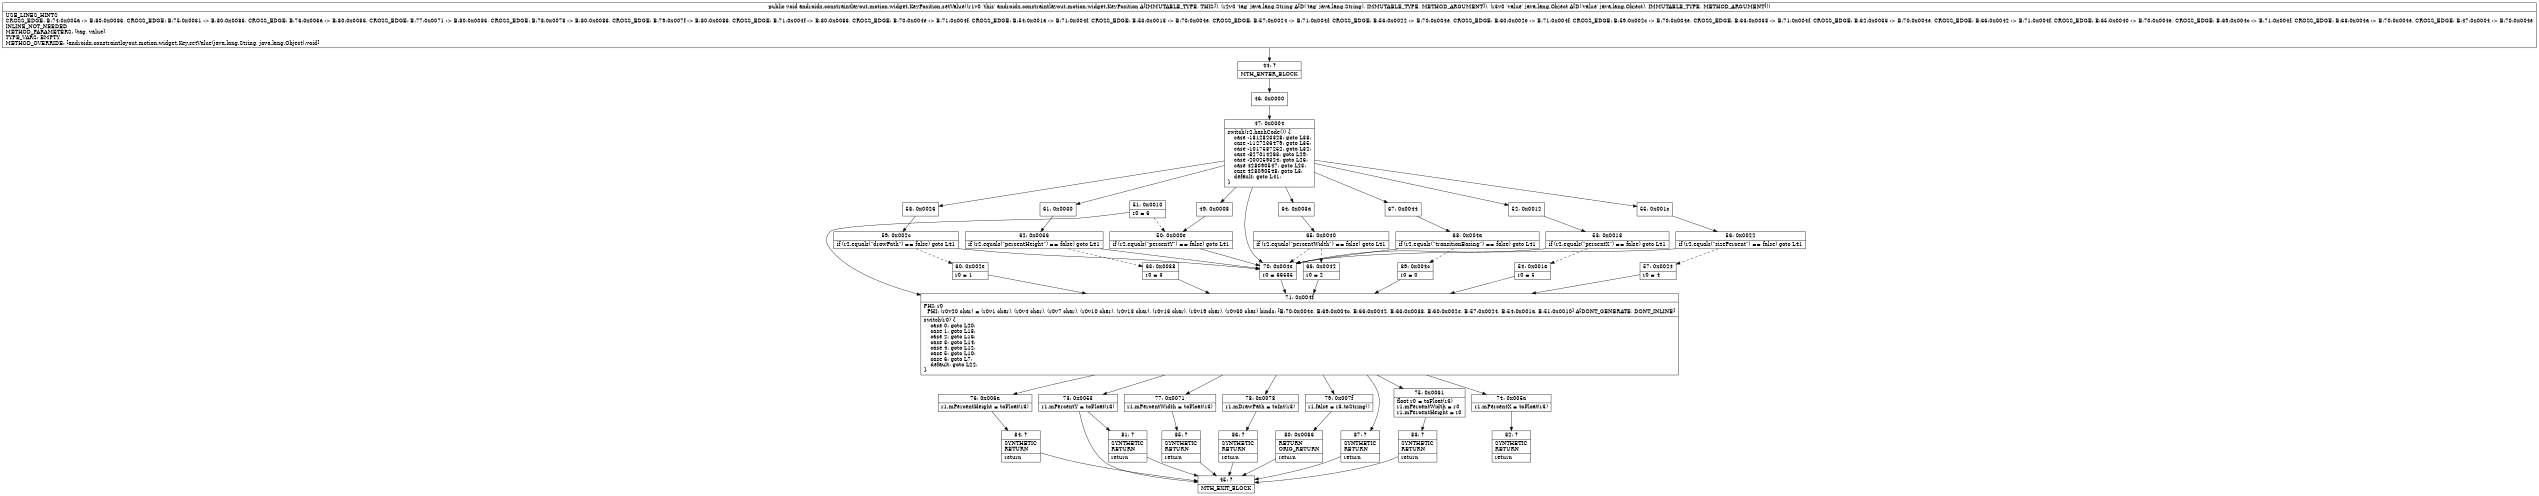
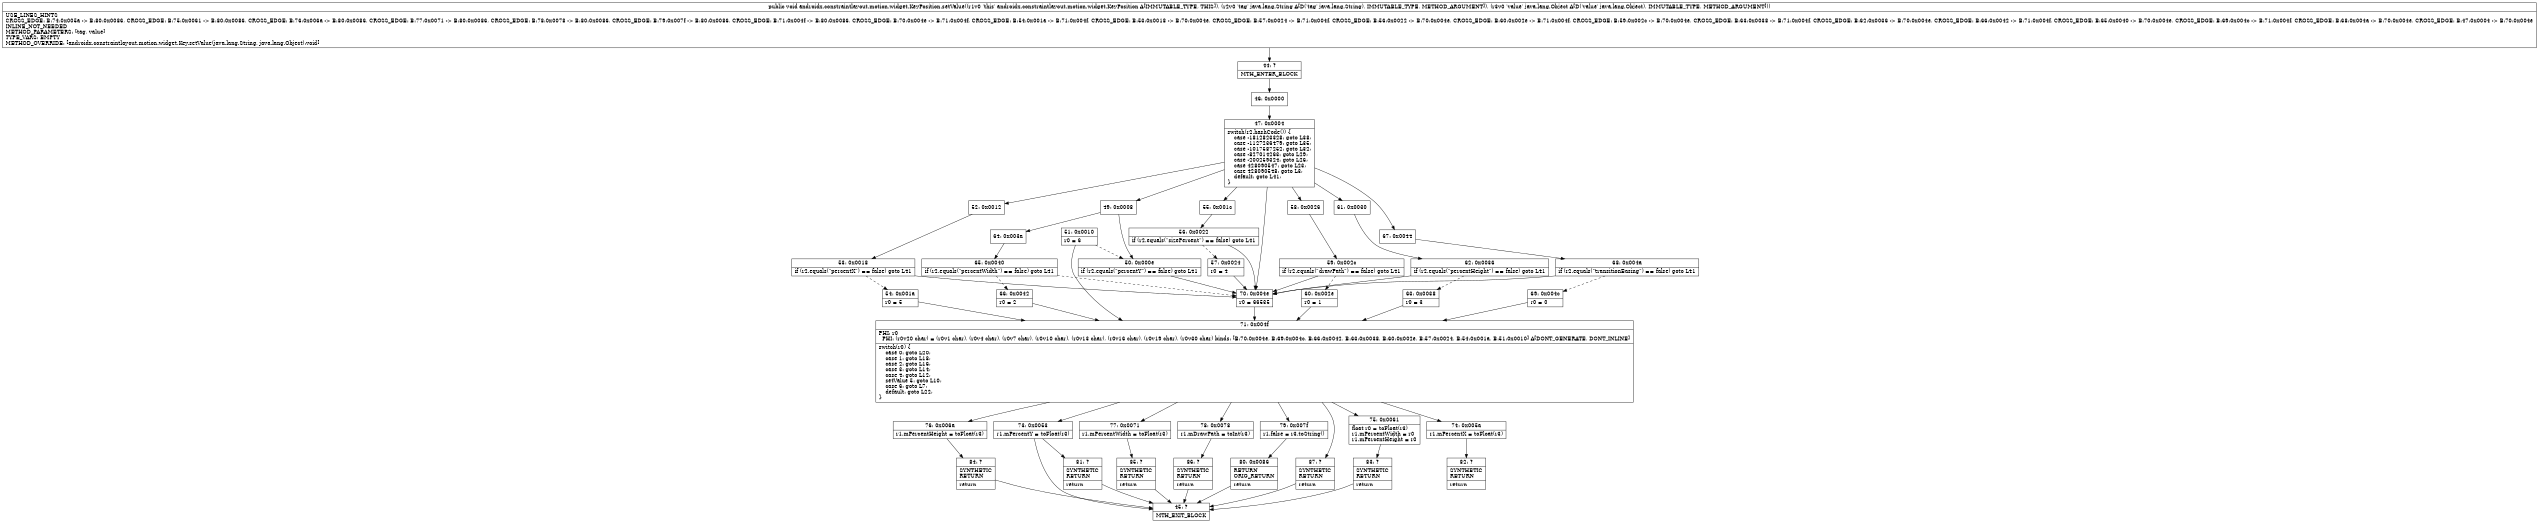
edge "47: 0x0004" -> "64: 0x003a": now "49: 0x0008" -> "64: 0x003a"
edge "57: 0x0024" -> "71: 0x004f": now "57: 0x0024" -> "70: 0x004e"
node "71: 0x004f": text "case 5: goto L10;" -> "setValue 5: goto L10;"
